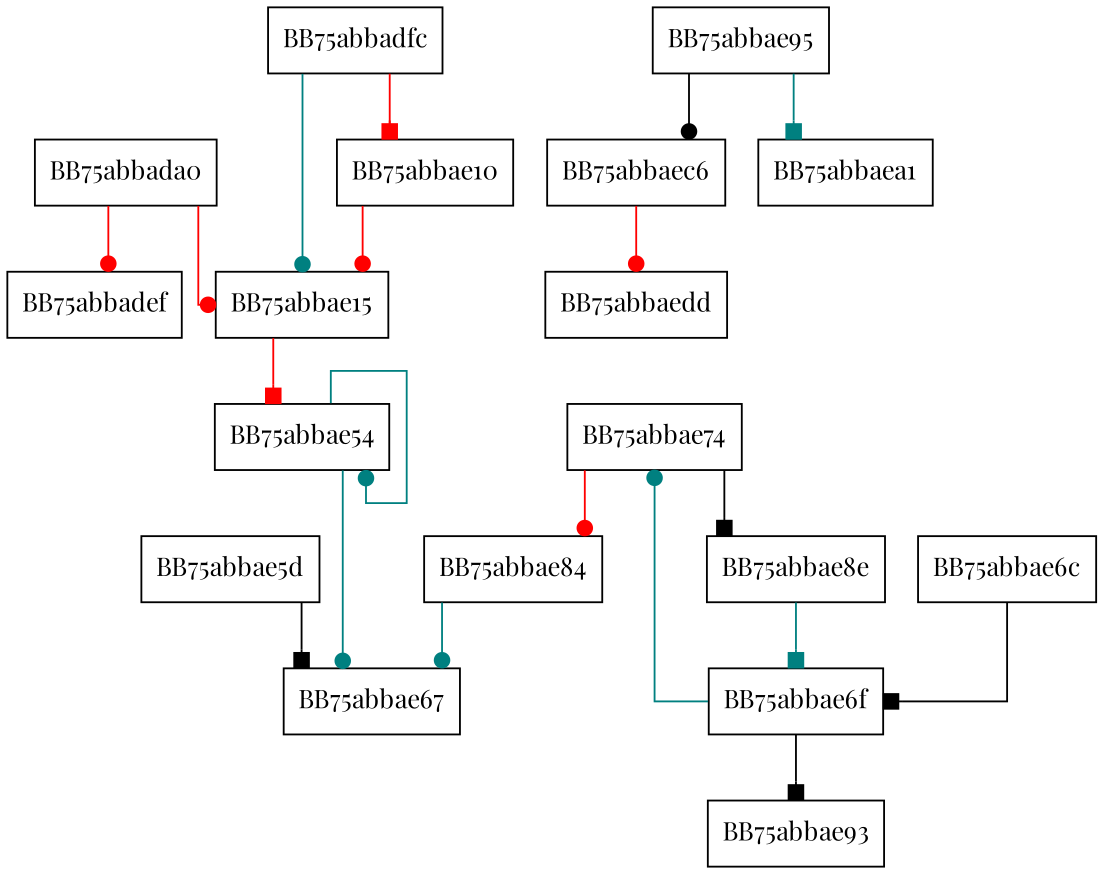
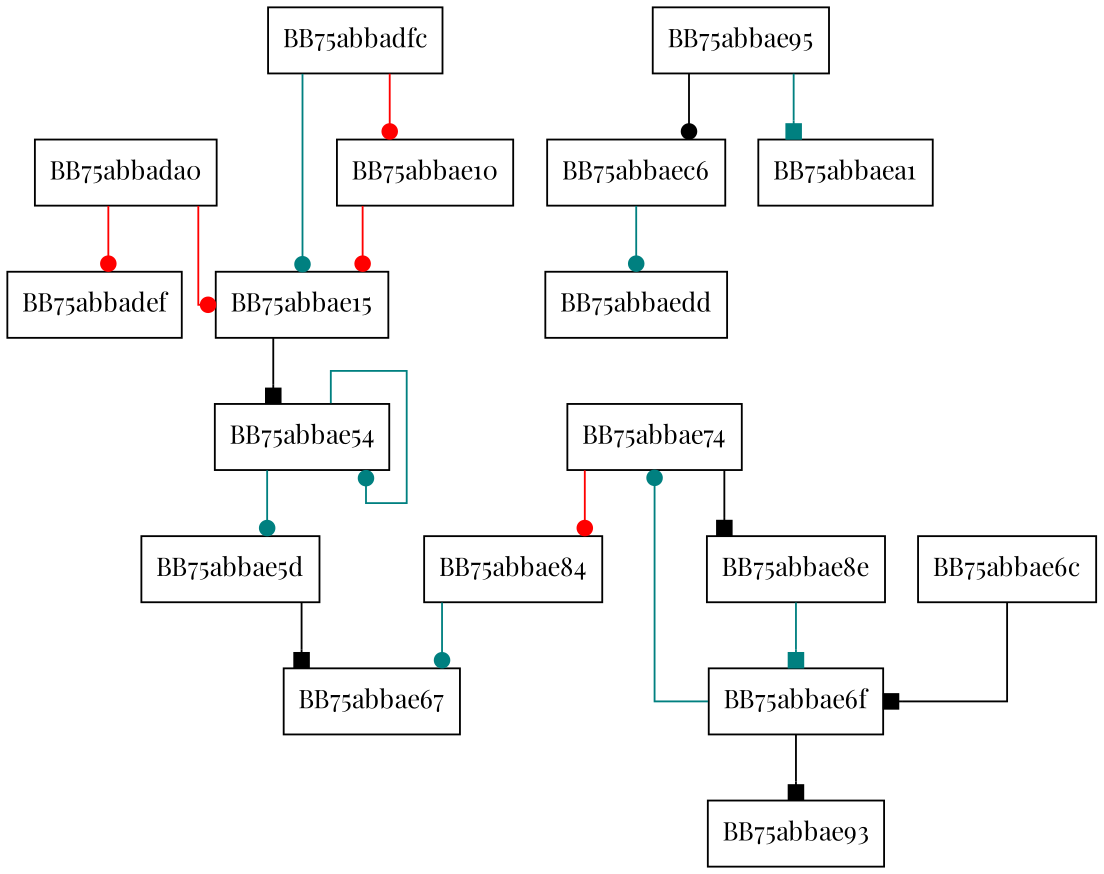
edge "BB75abbadfc" -> "BB75abbae10": arrowhead box -> dot
edge "BB75abbaec6" -> "BB75abbaedd": color red -> teal
edge "BB75abbae15" -> "BB75abbae54": color red -> black
edge "BB75abbae54" -> "BB75abbae67": now "BB75abbae54" -> "BB75abbae5d"
